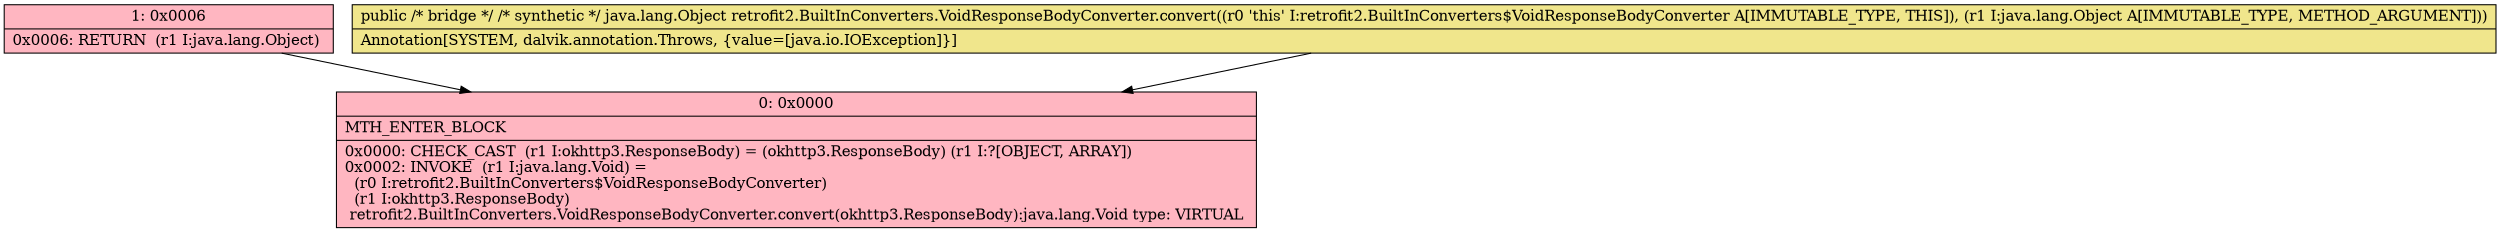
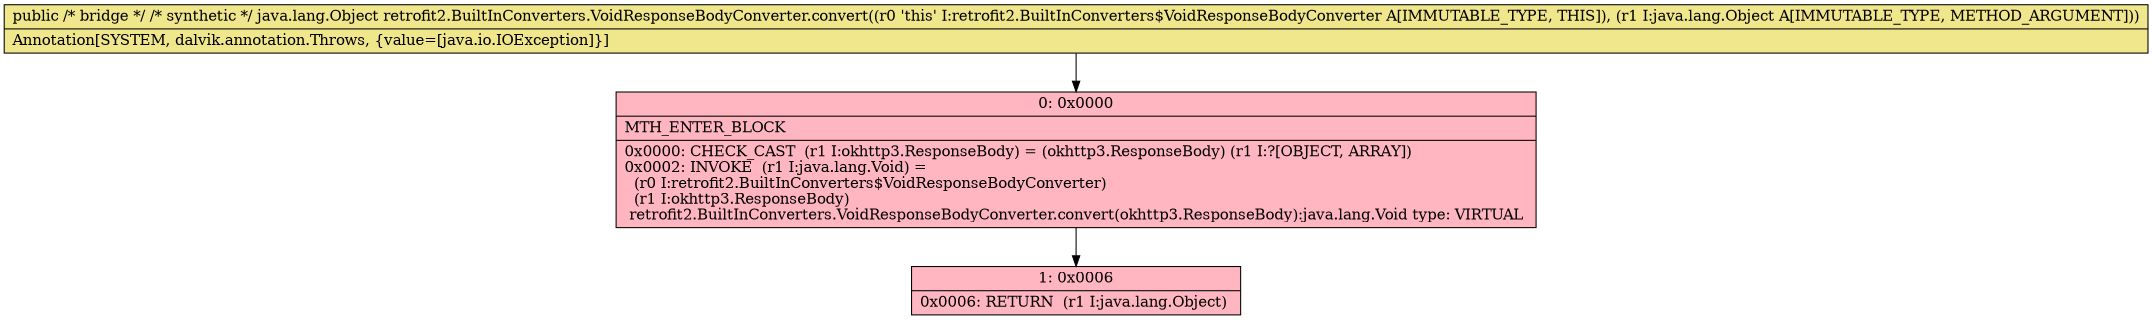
edge "1: 0x0006" -> "0: 0x0000": reversed
